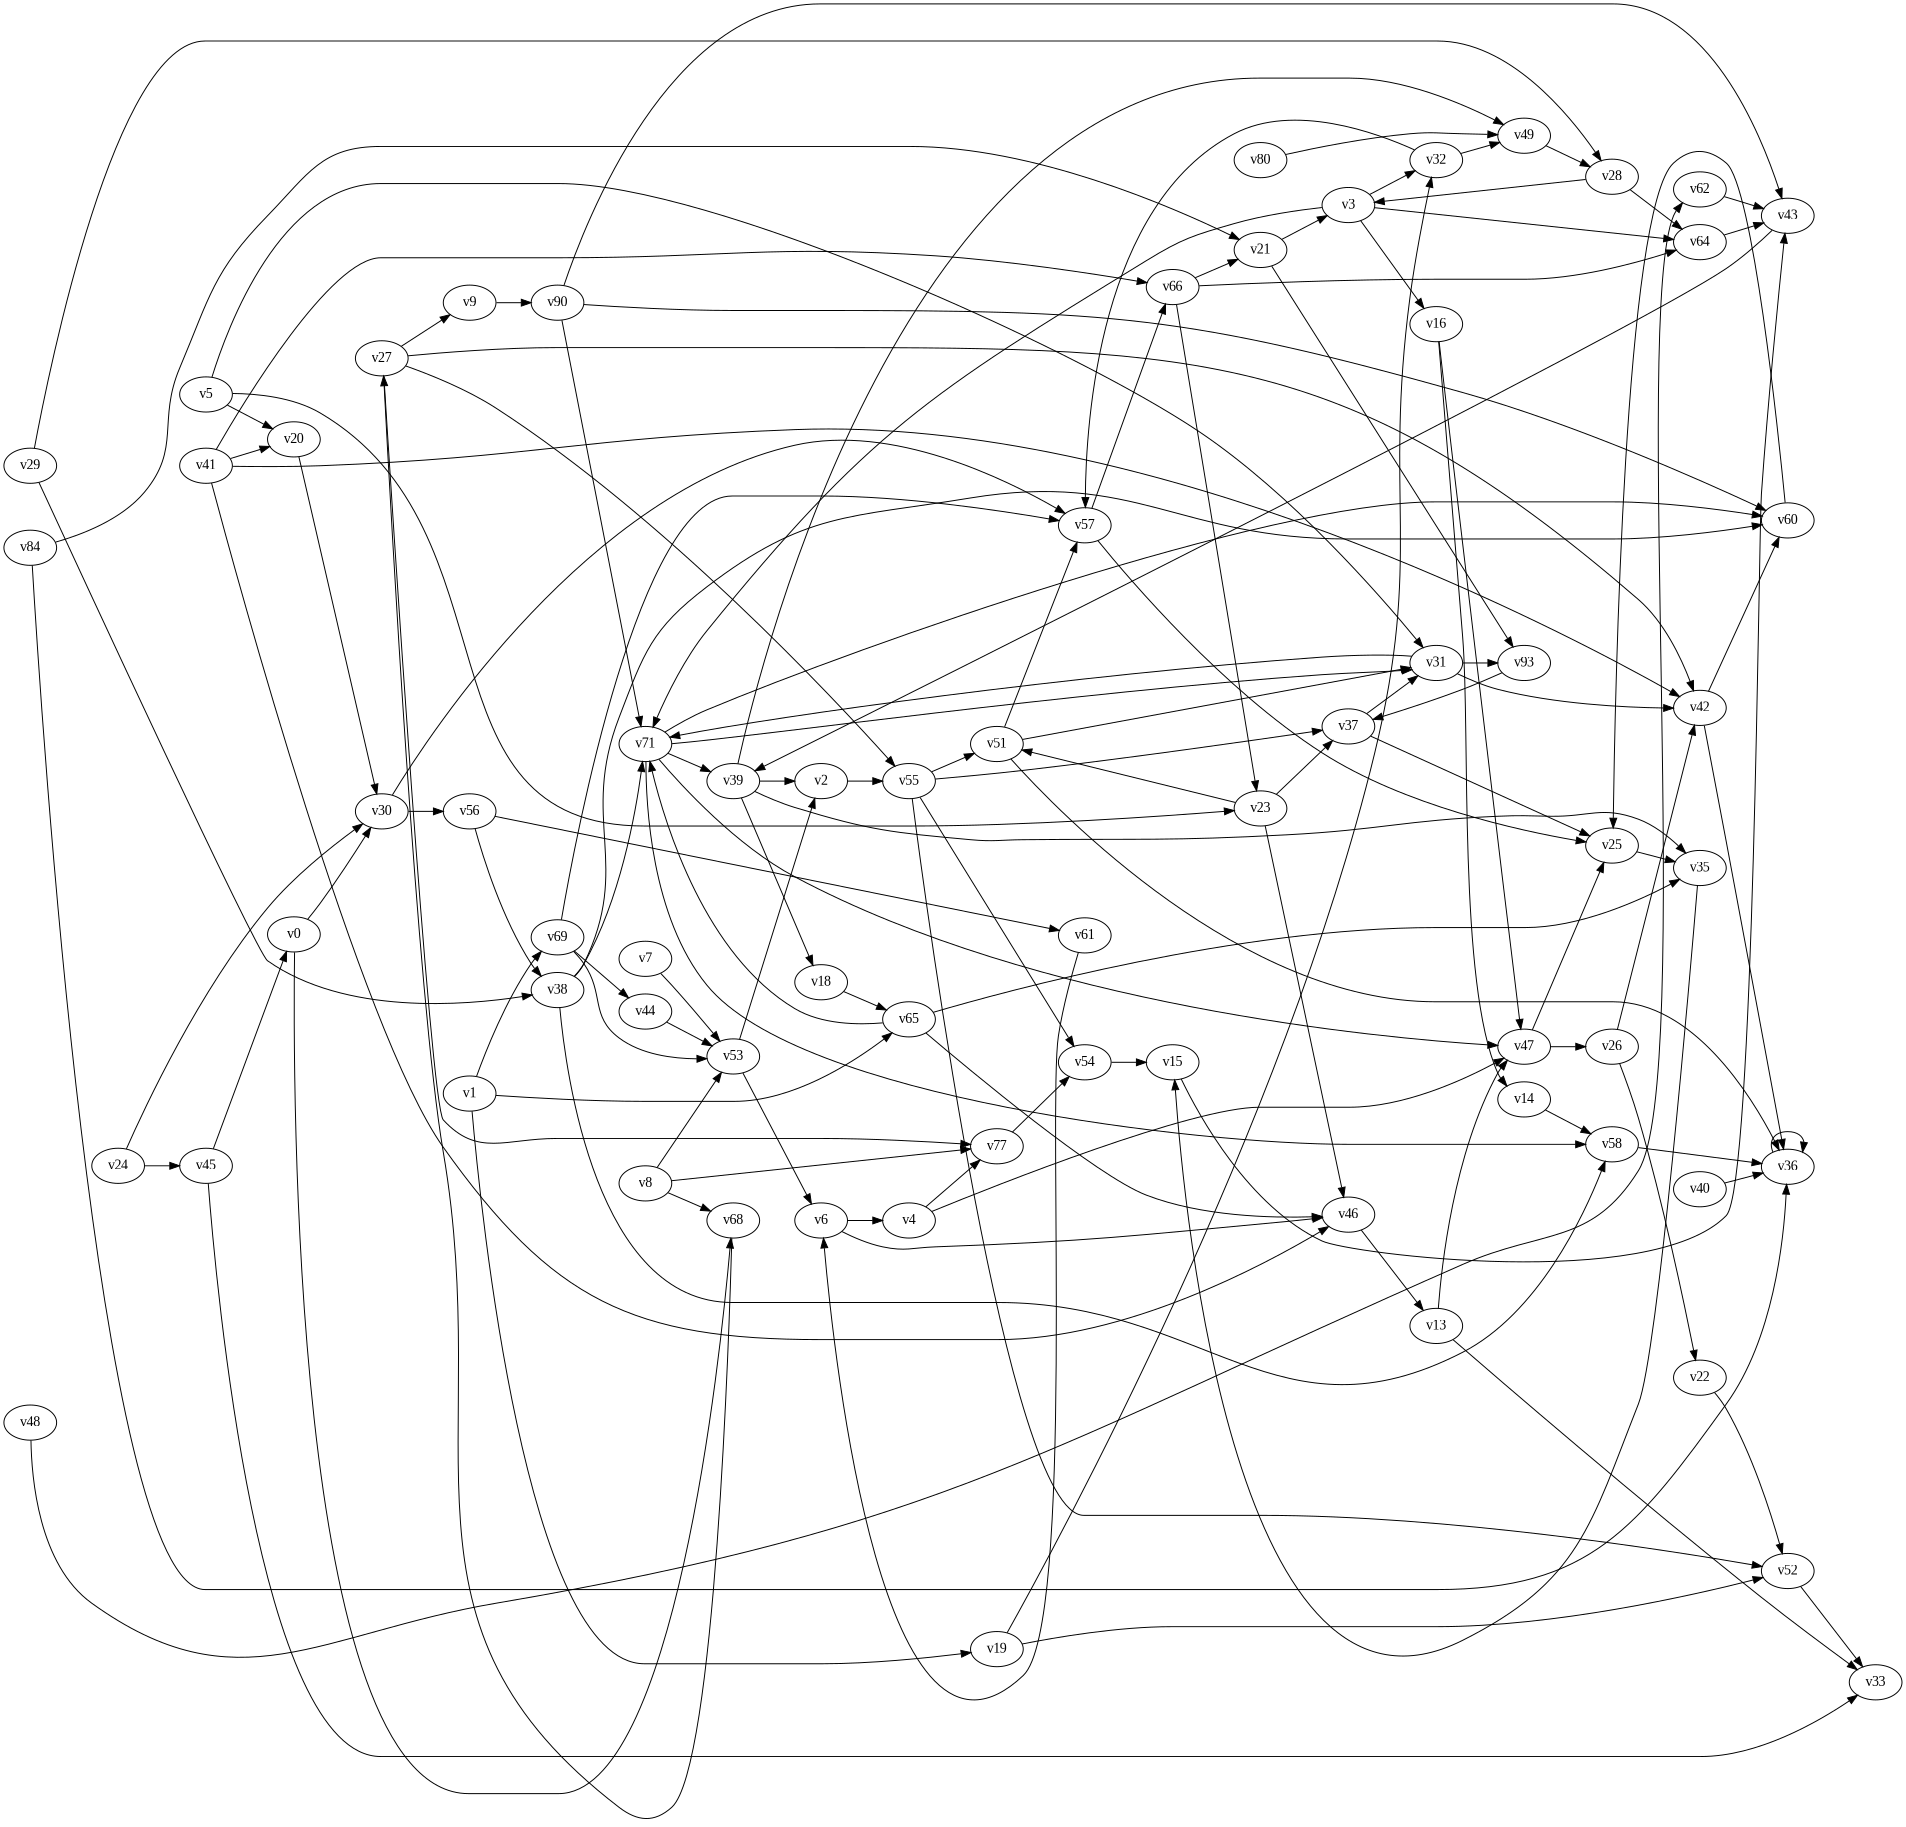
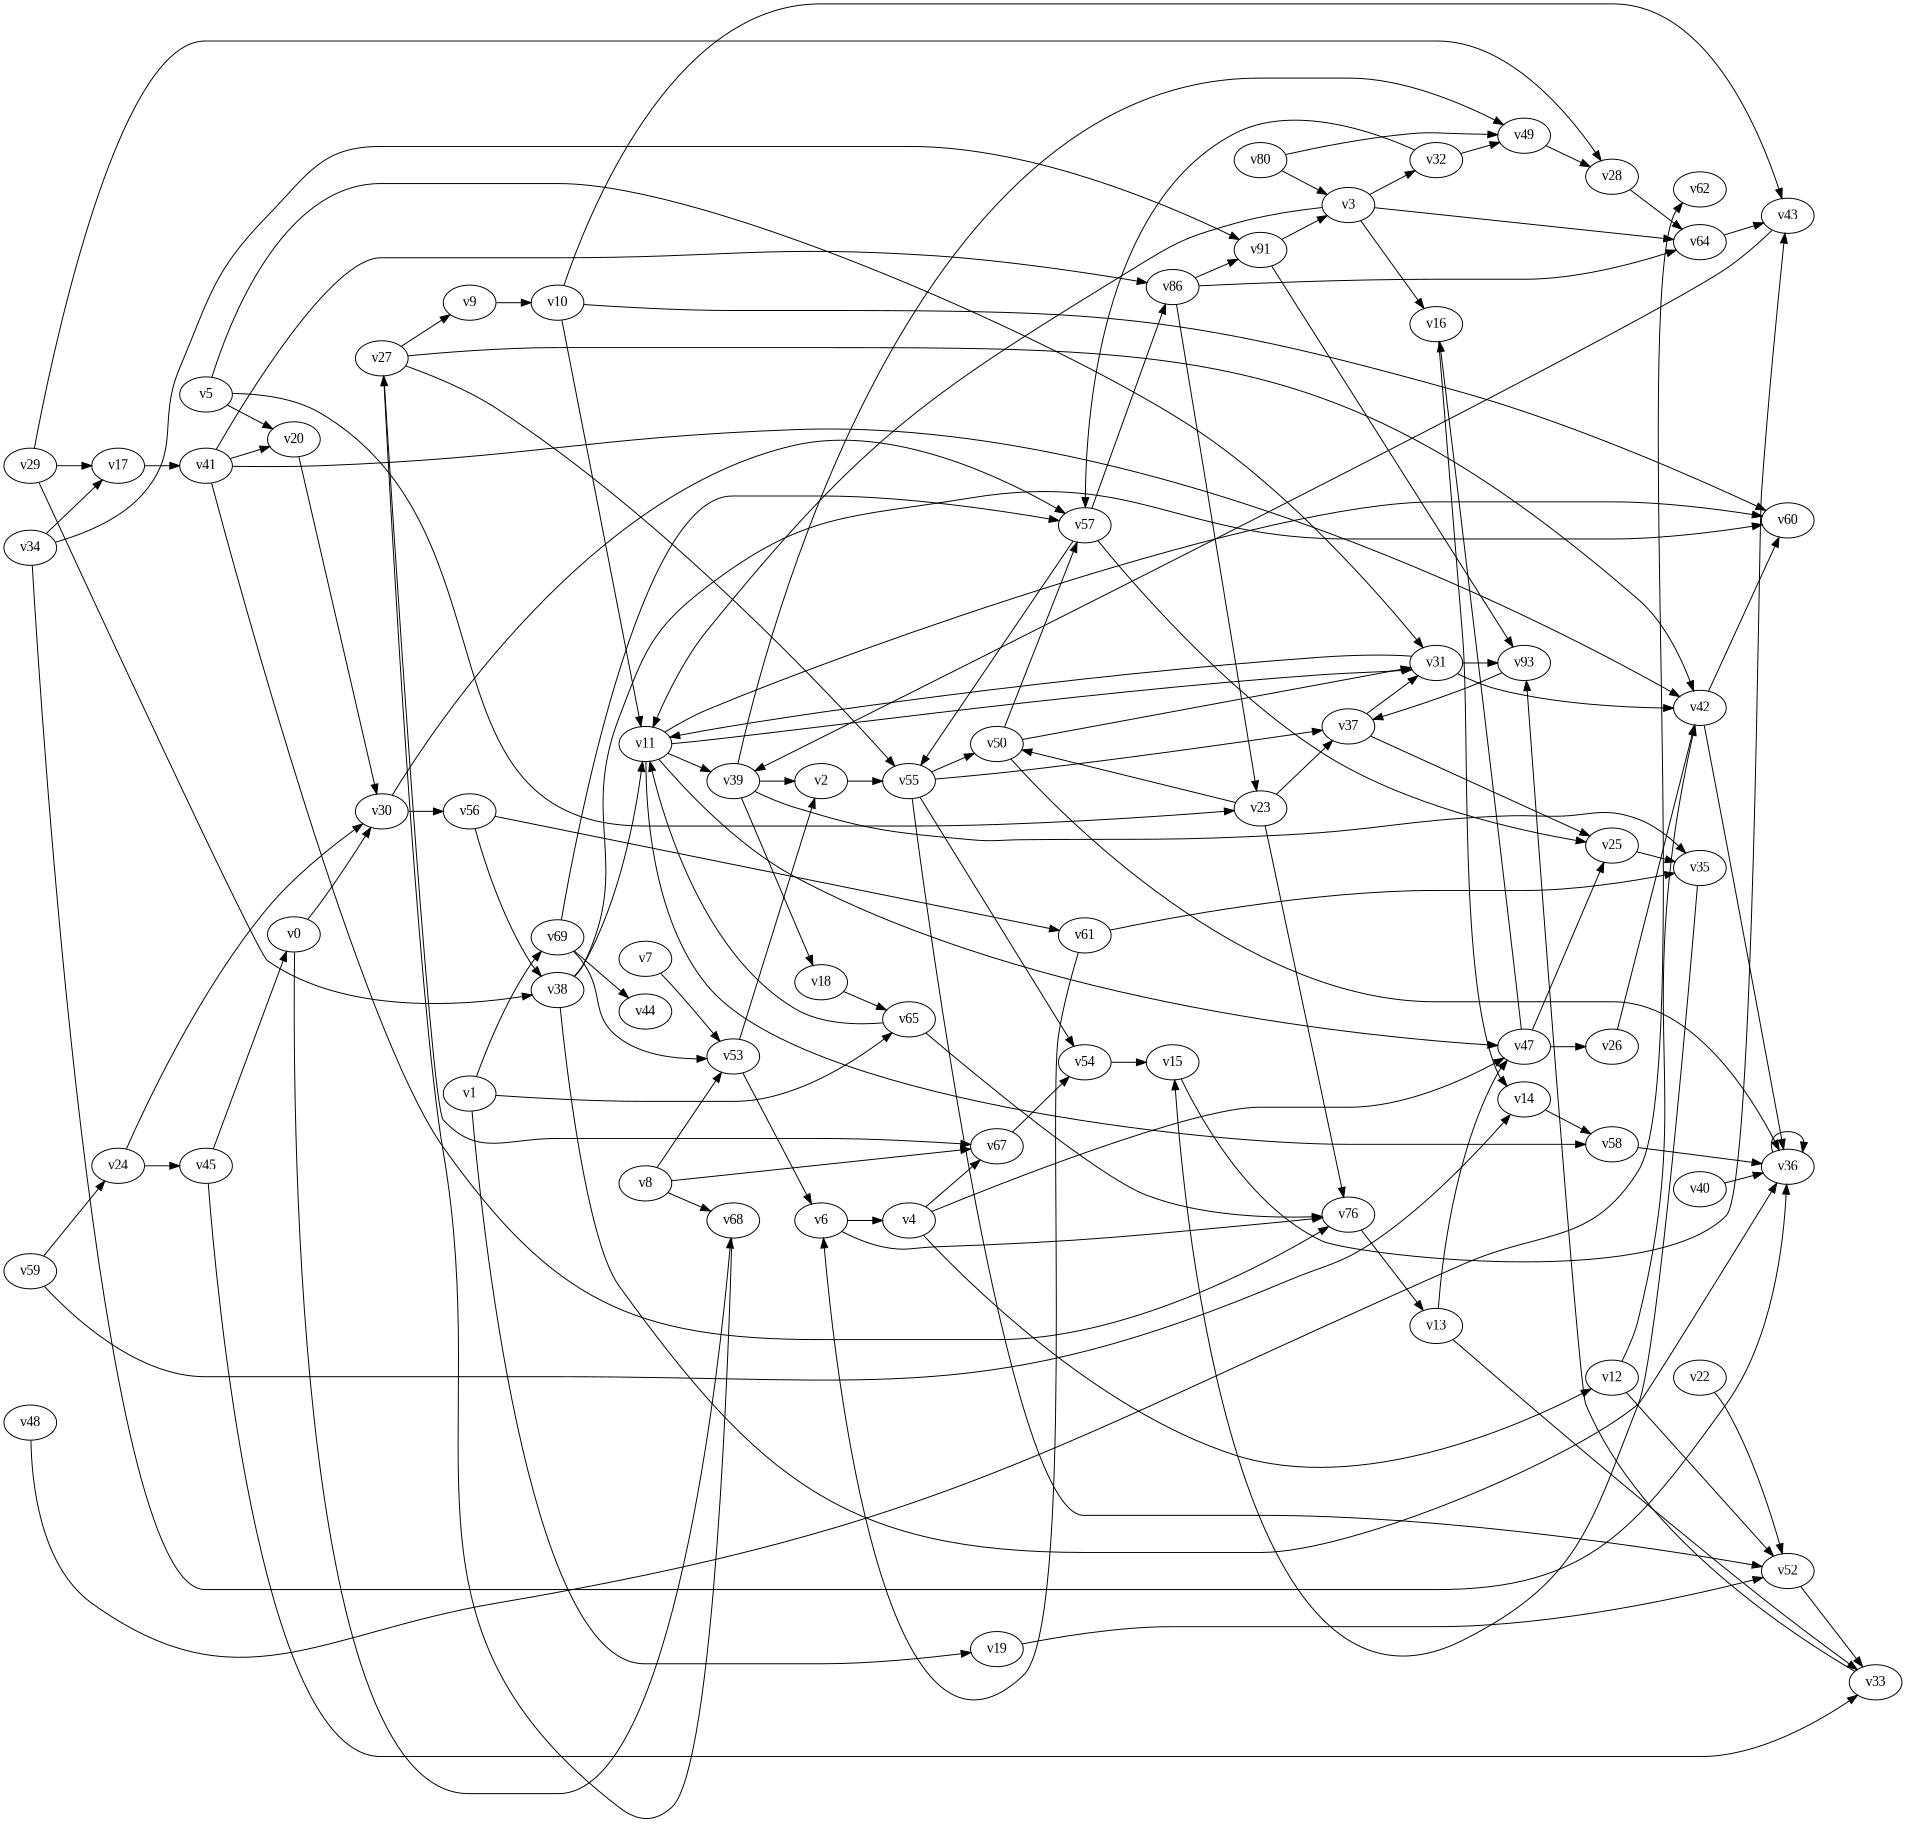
edge "v28" -> "v3": now "v80" -> "v3"
edge "v62" -> "v43": removed
node "v21": label "v21" -> "v91"
edge "v60" -> "v25": removed
node "v66": label "v66" -> "v86"
node "v90": label "v90" -> "v10"
node "v17": added
node "v84": label "v84" -> "v34"
edge "v57" -> "v55": added
edge "v16" -> "v47": reversed
node "v71": label "v71" -> "v11"
node "v51": label "v51" -> "v50"
edge "v19" -> "v32": removed
edge "v65" -> "v35": now "v61" -> "v35"
edge "v44" -> "v53": removed
node "v77": label "v77" -> "v67"
edge "v26" -> "v22": removed
node "v46": label "v46" -> "v76"
edge "v33" -> "v93": added
node "v59": added
edge "v38" -> "v58": now "v38" -> "v36"
node "v12": added
